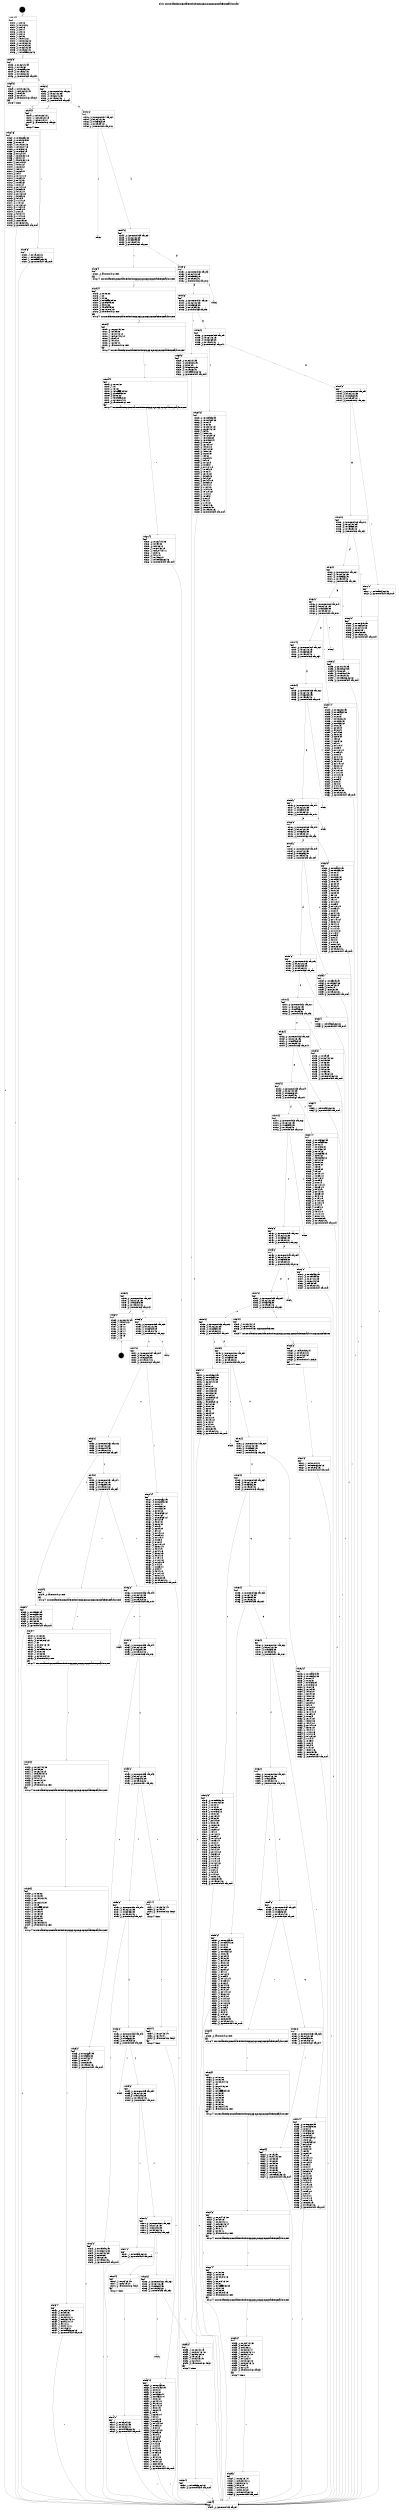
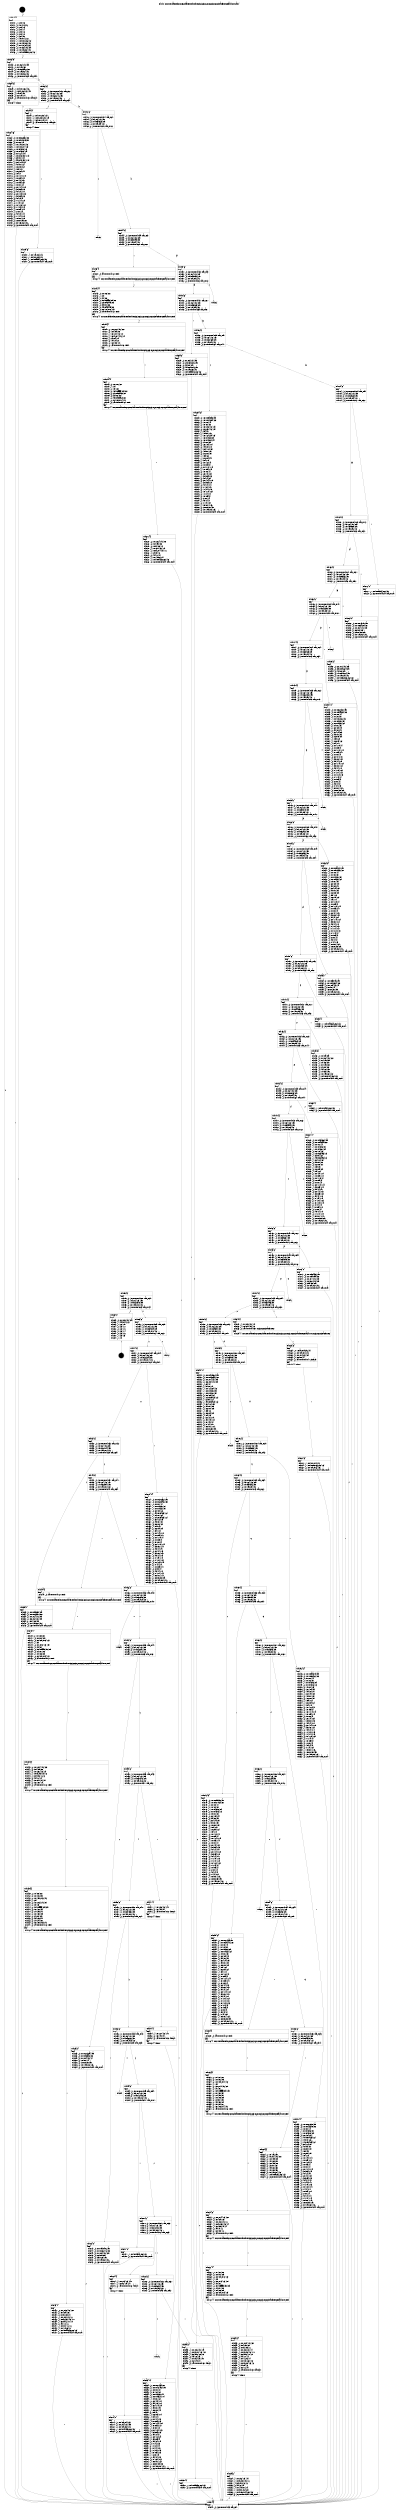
edge "0x4026ad [23]" -> "0x4021aa [20]": now "0x4026ad [23]" -> "0x4026c4 [163]"
